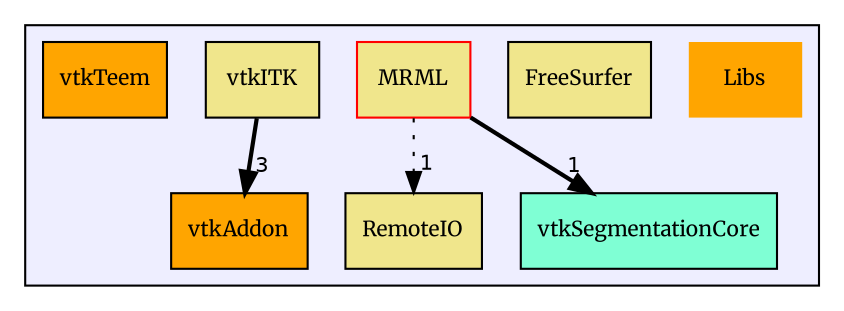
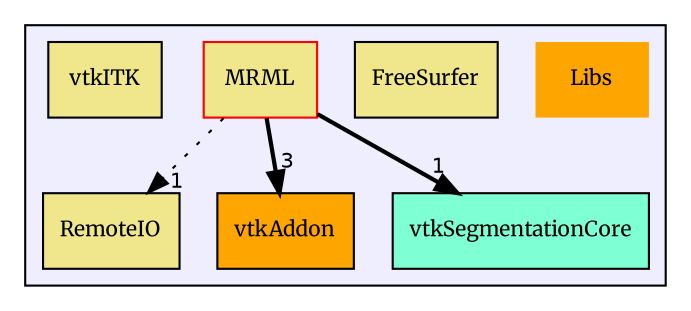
node "vtkTeem": removed
edge "vtkITK" -> "vtkAddon": now "MRML" -> "vtkAddon"
